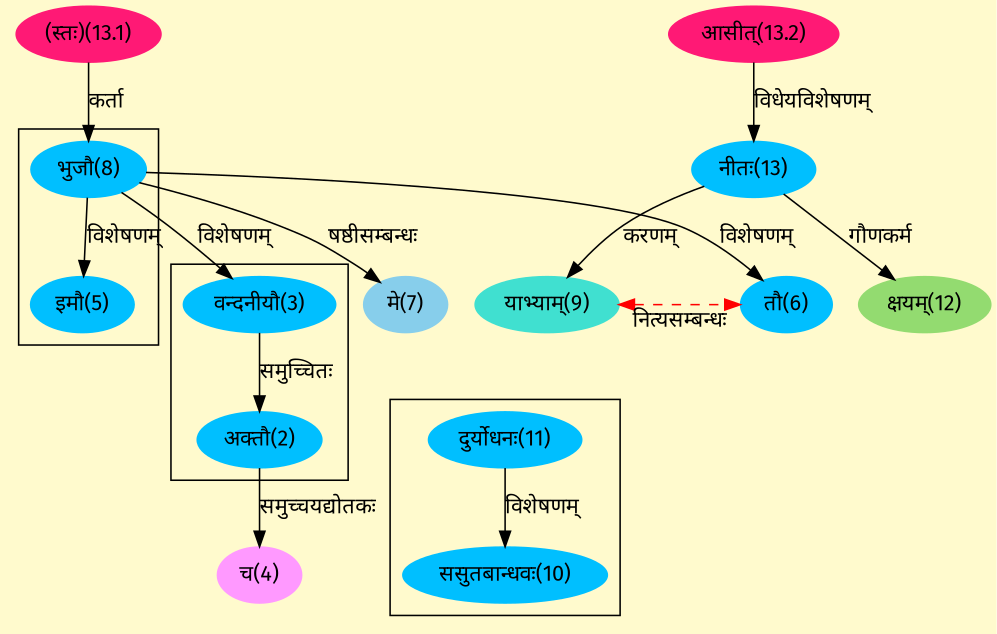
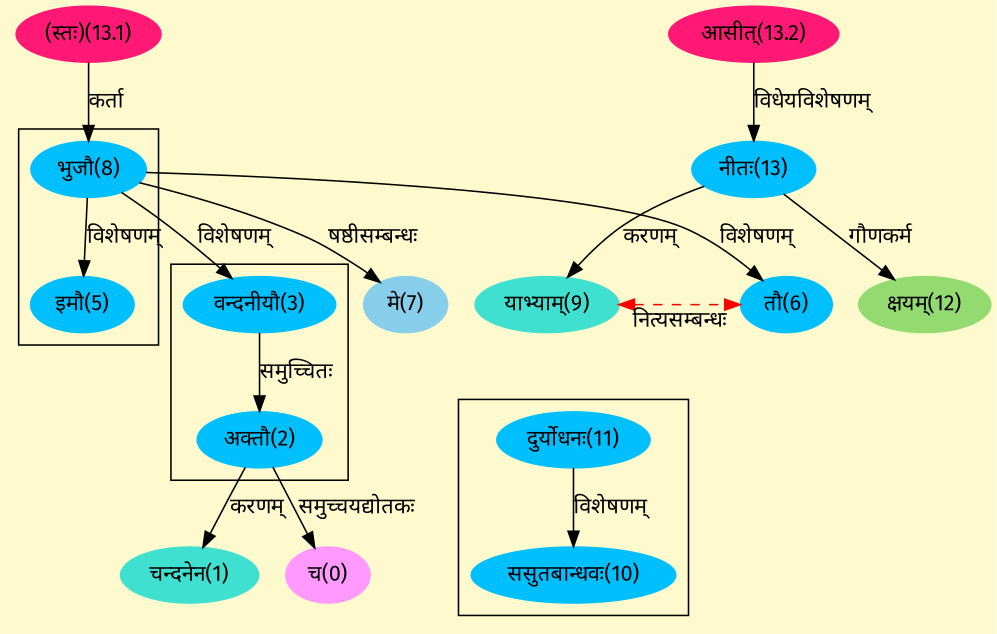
node "चन्दनेन(1)": added
node "च(4)": label "च(4)" -> "च(0)"
